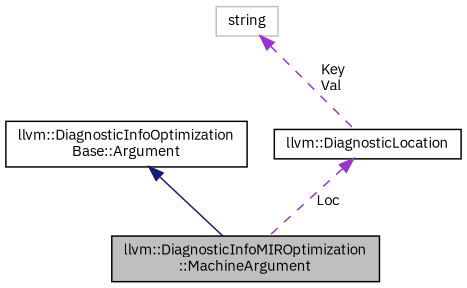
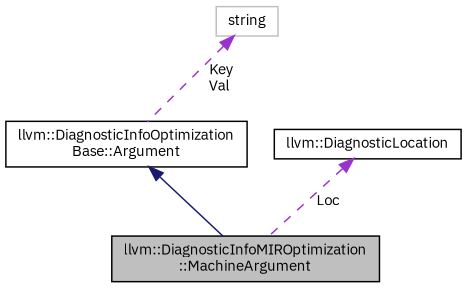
edge "llvm::DiagnosticLocation" -> "string": now "llvm::DiagnosticInfoOptimization Base::Argument" -> "string"
